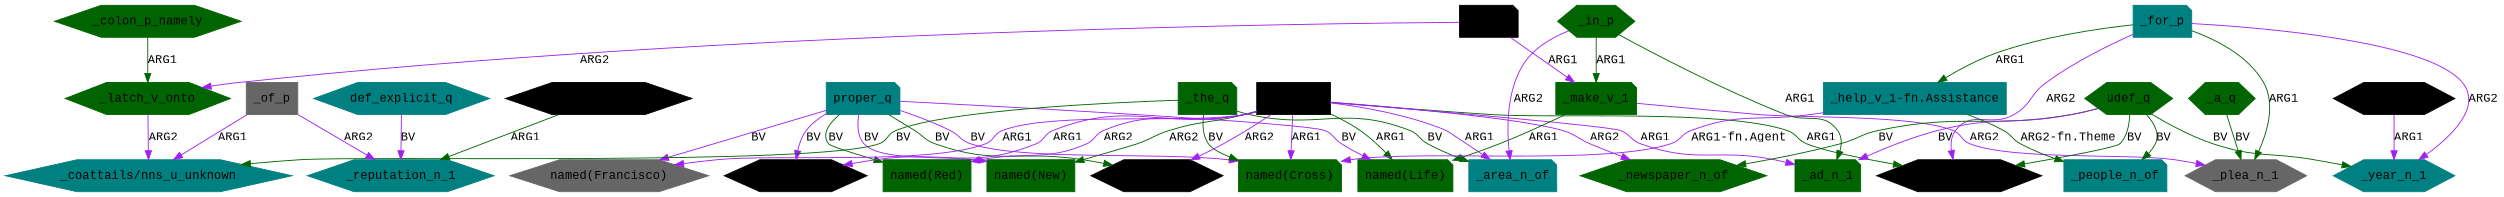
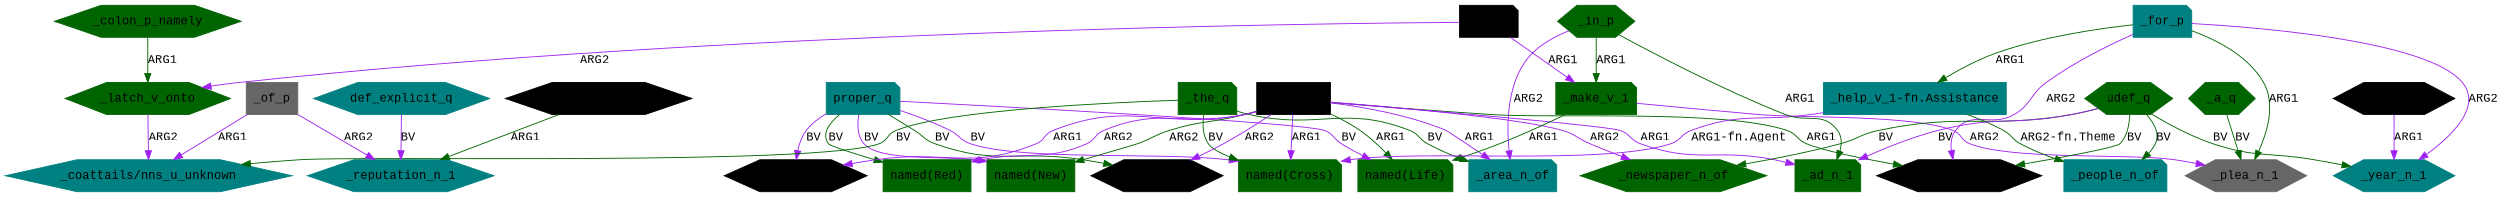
node "named(Francisco)": removed
